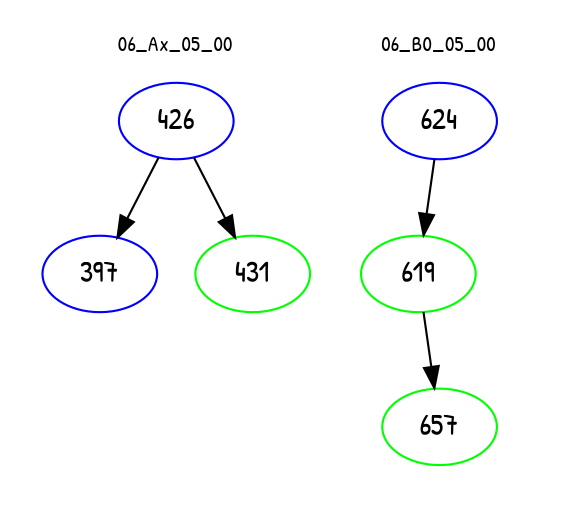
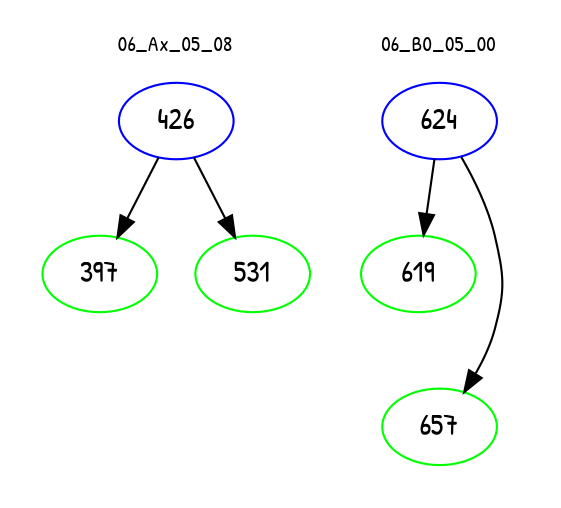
cluster "06_Ax_05_00": label "06_Ax_05_00" -> "06_Ax_05_08"
node "397": color blue -> green
node "431": label "431" -> "531"
edge "619" -> "657": now "624" -> "657"
